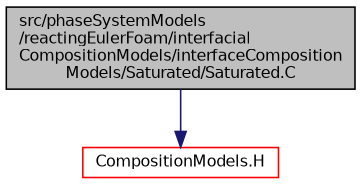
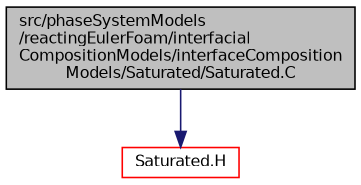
node "CompositionModels.H": label "CompositionModels.H" -> "Saturated.H"
